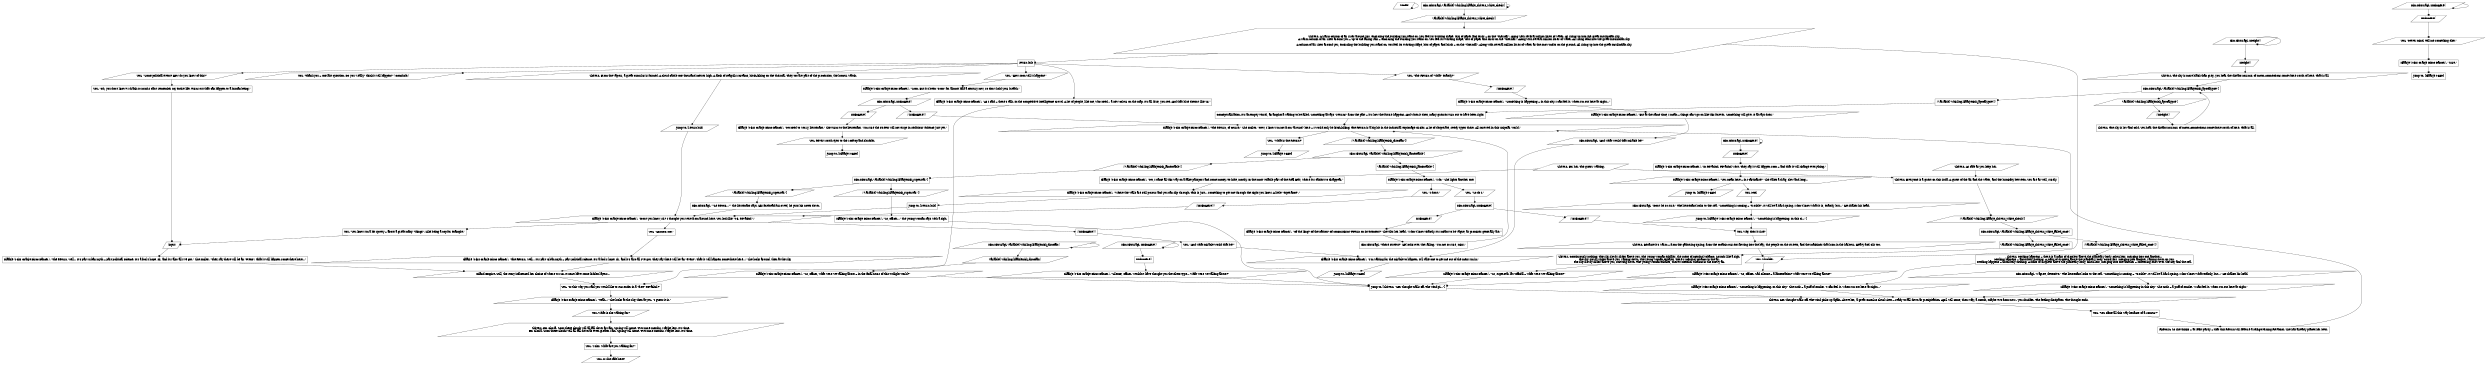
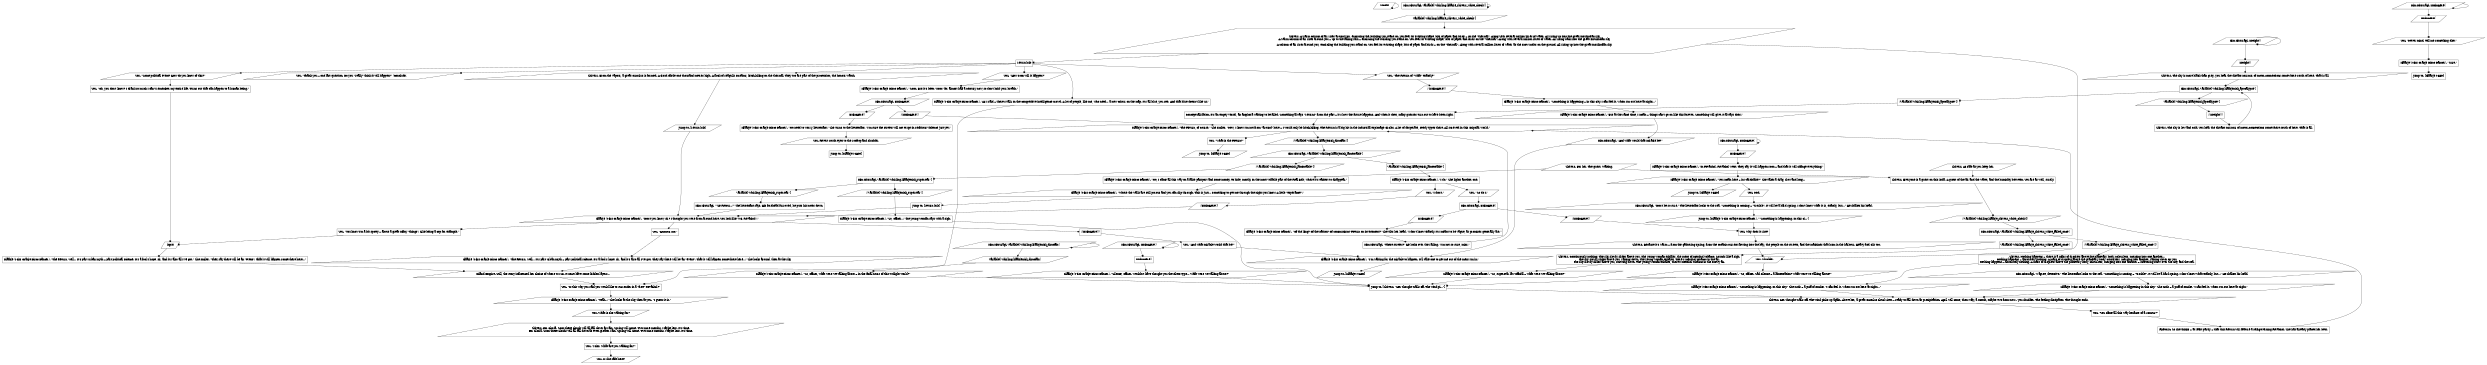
edge "Kim Kitsuragi: IsNight()" -> "IsNight()": arrowhead diamond -> box
node "!(IsNight())": shape parallelogram -> box
